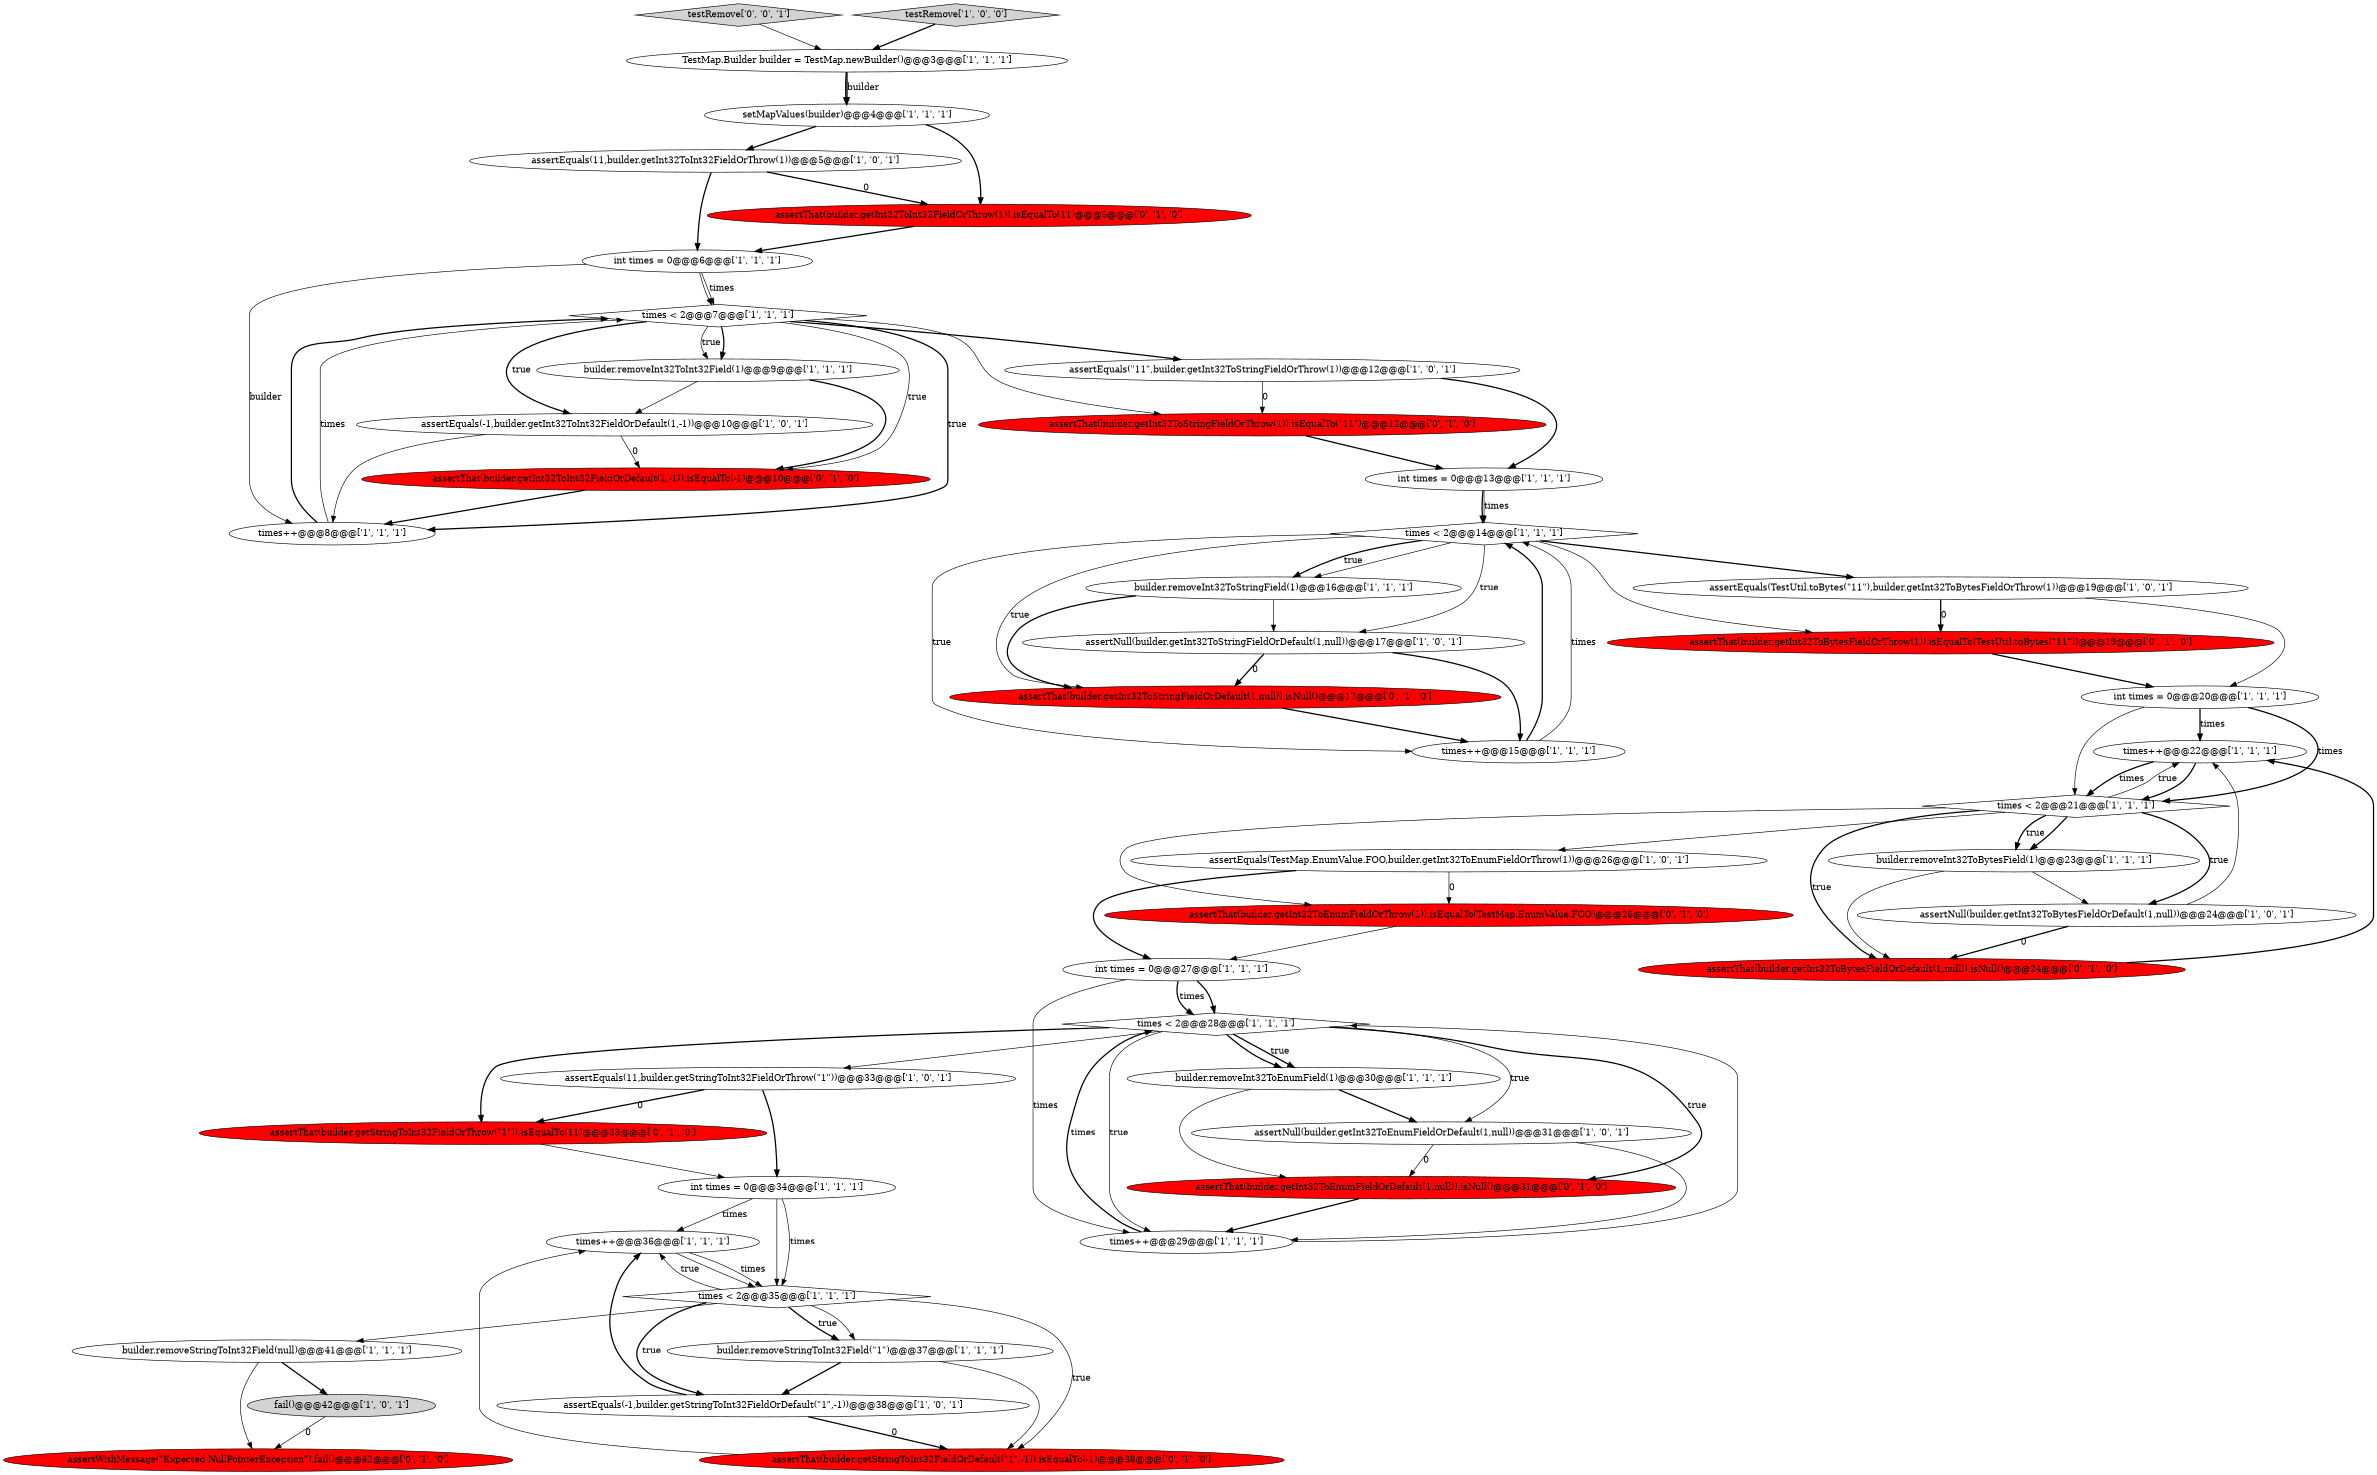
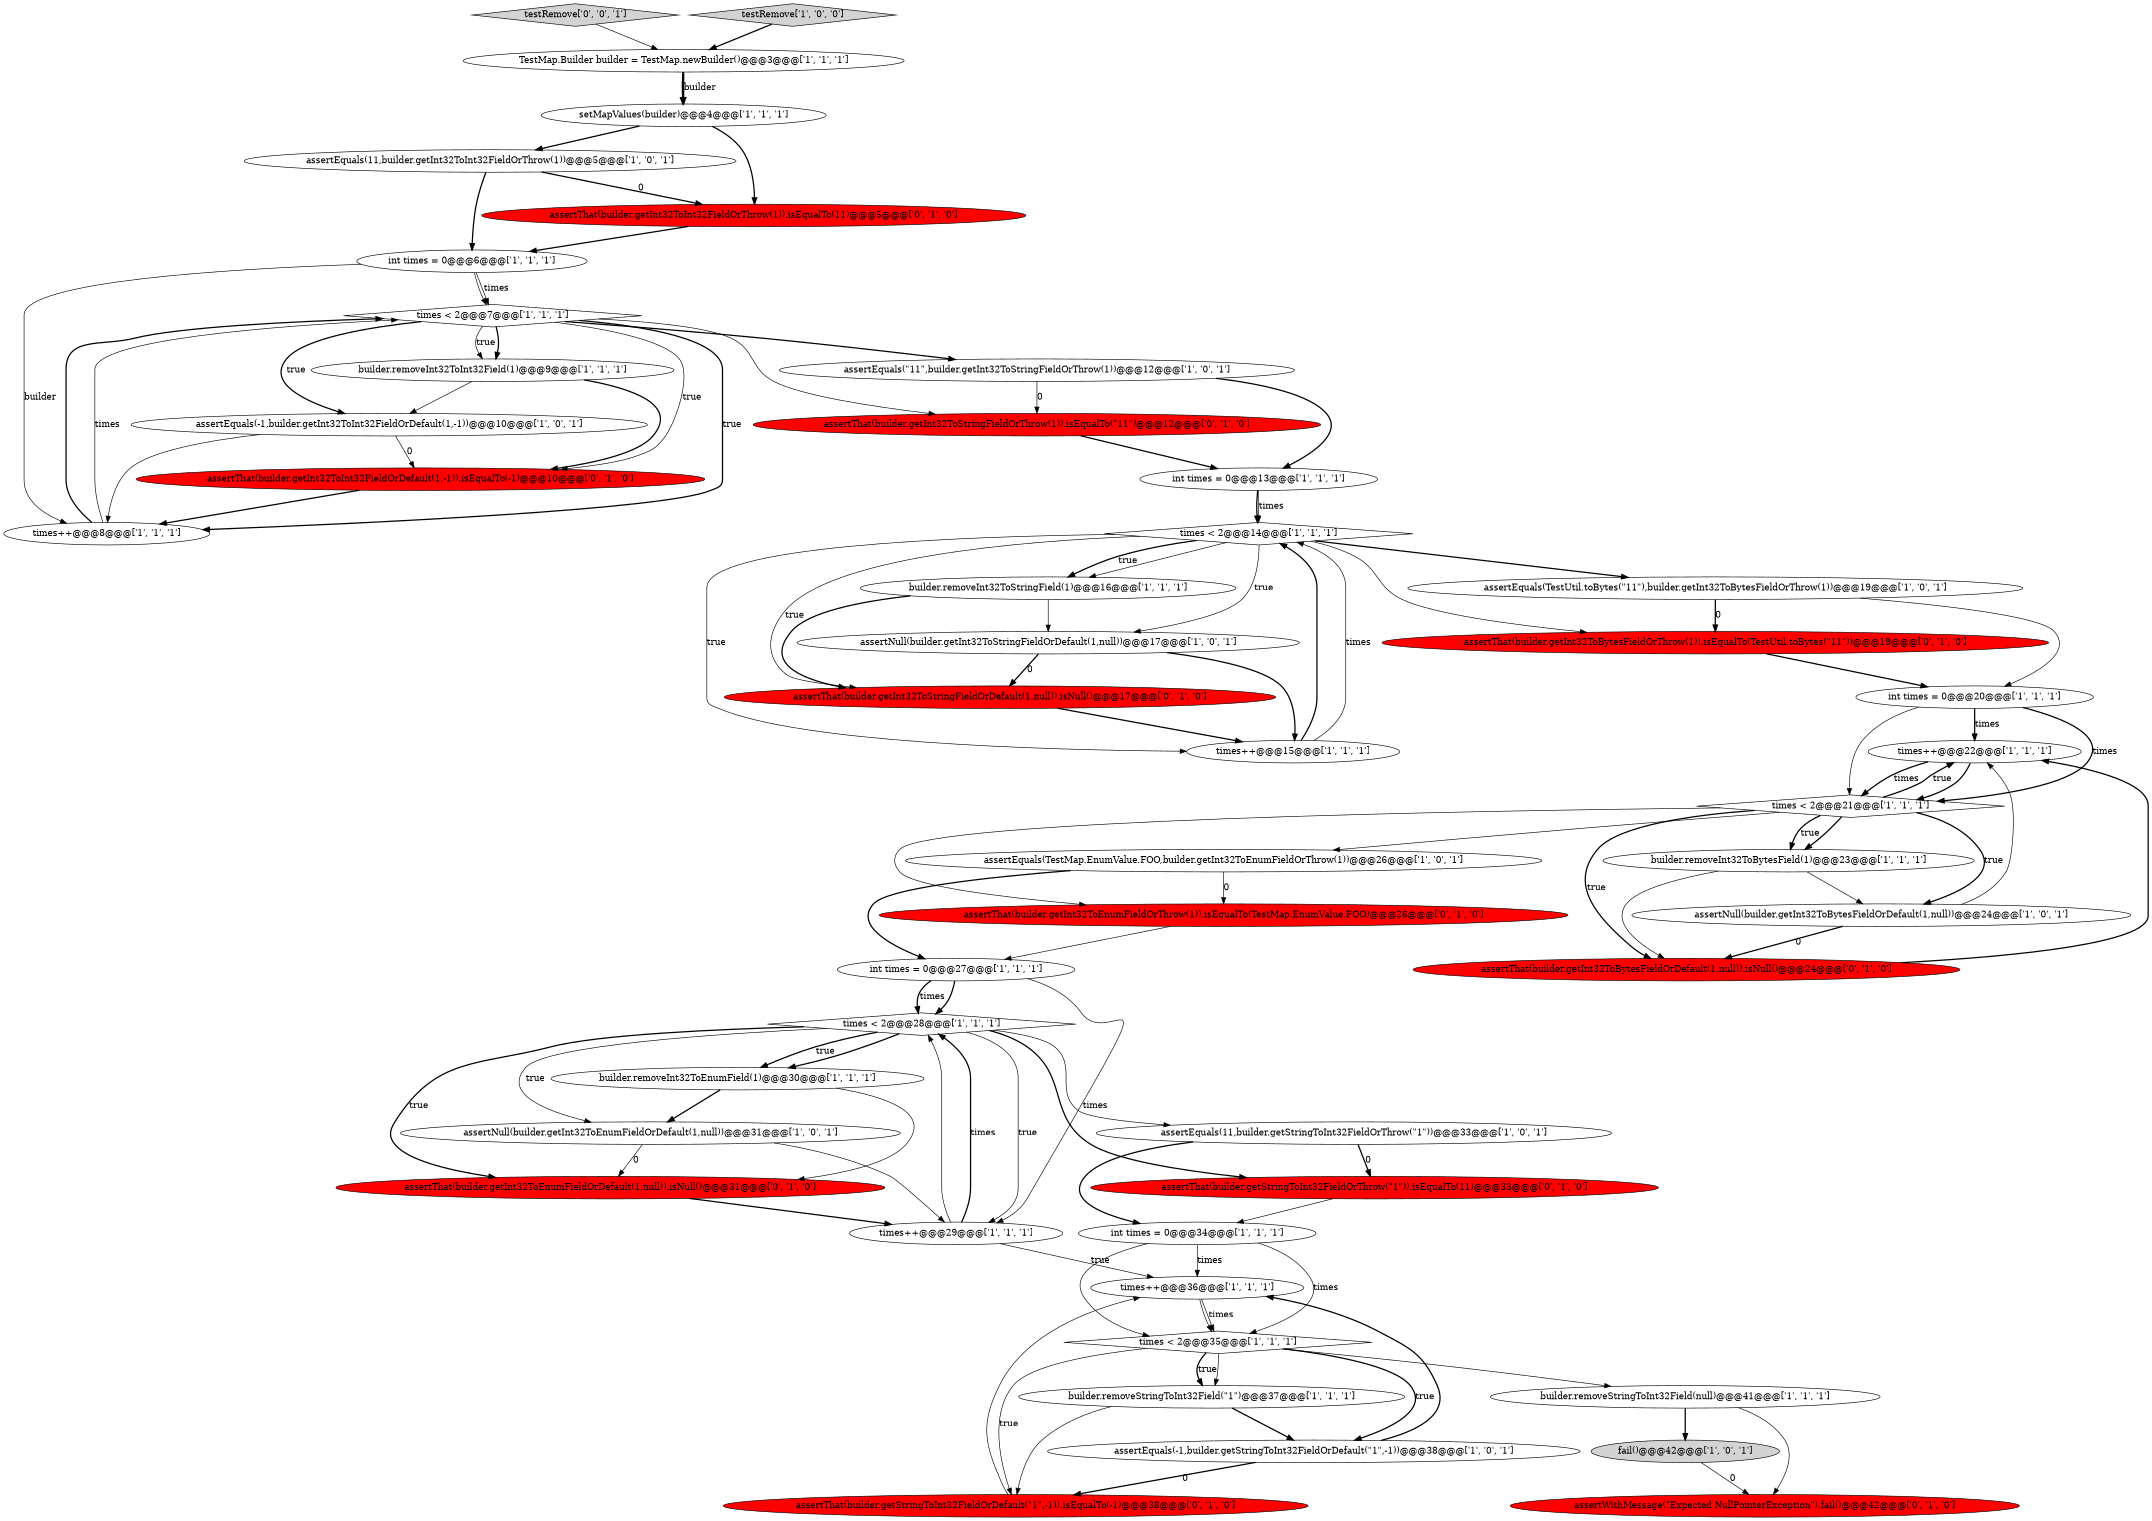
edge "times < 2@@@21@@@['1', '1', '1']" -> "times++@@@22@@@['1', '1', '1']": style solid -> bold
edge "times < 2@@@35@@@['1', '1', '1']" -> "times++@@@36@@@['1', '1', '1']": now "times++@@@29@@@['1', '1', '1']" -> "times++@@@36@@@['1', '1', '1']"
